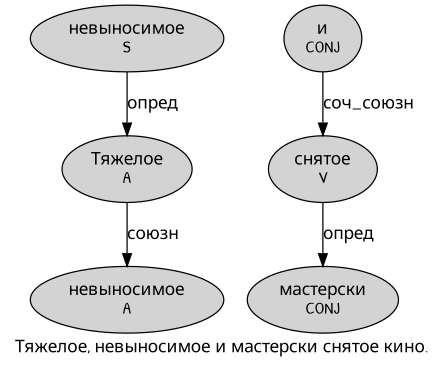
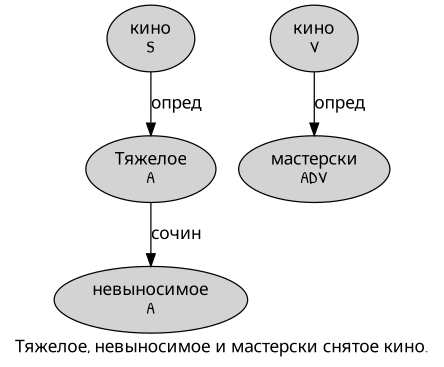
node "невыносимое S": label "невыносимое S" -> "кино S"
node "и CONJ": removed
node "снятое V": label "снятое V" -> "кино V"
edge "Тяжелое A" -> "невыносимое A": label "союзн" -> "сочин"
node "мастерски CONJ": label "мастерски CONJ" -> "мастерски ADV"
